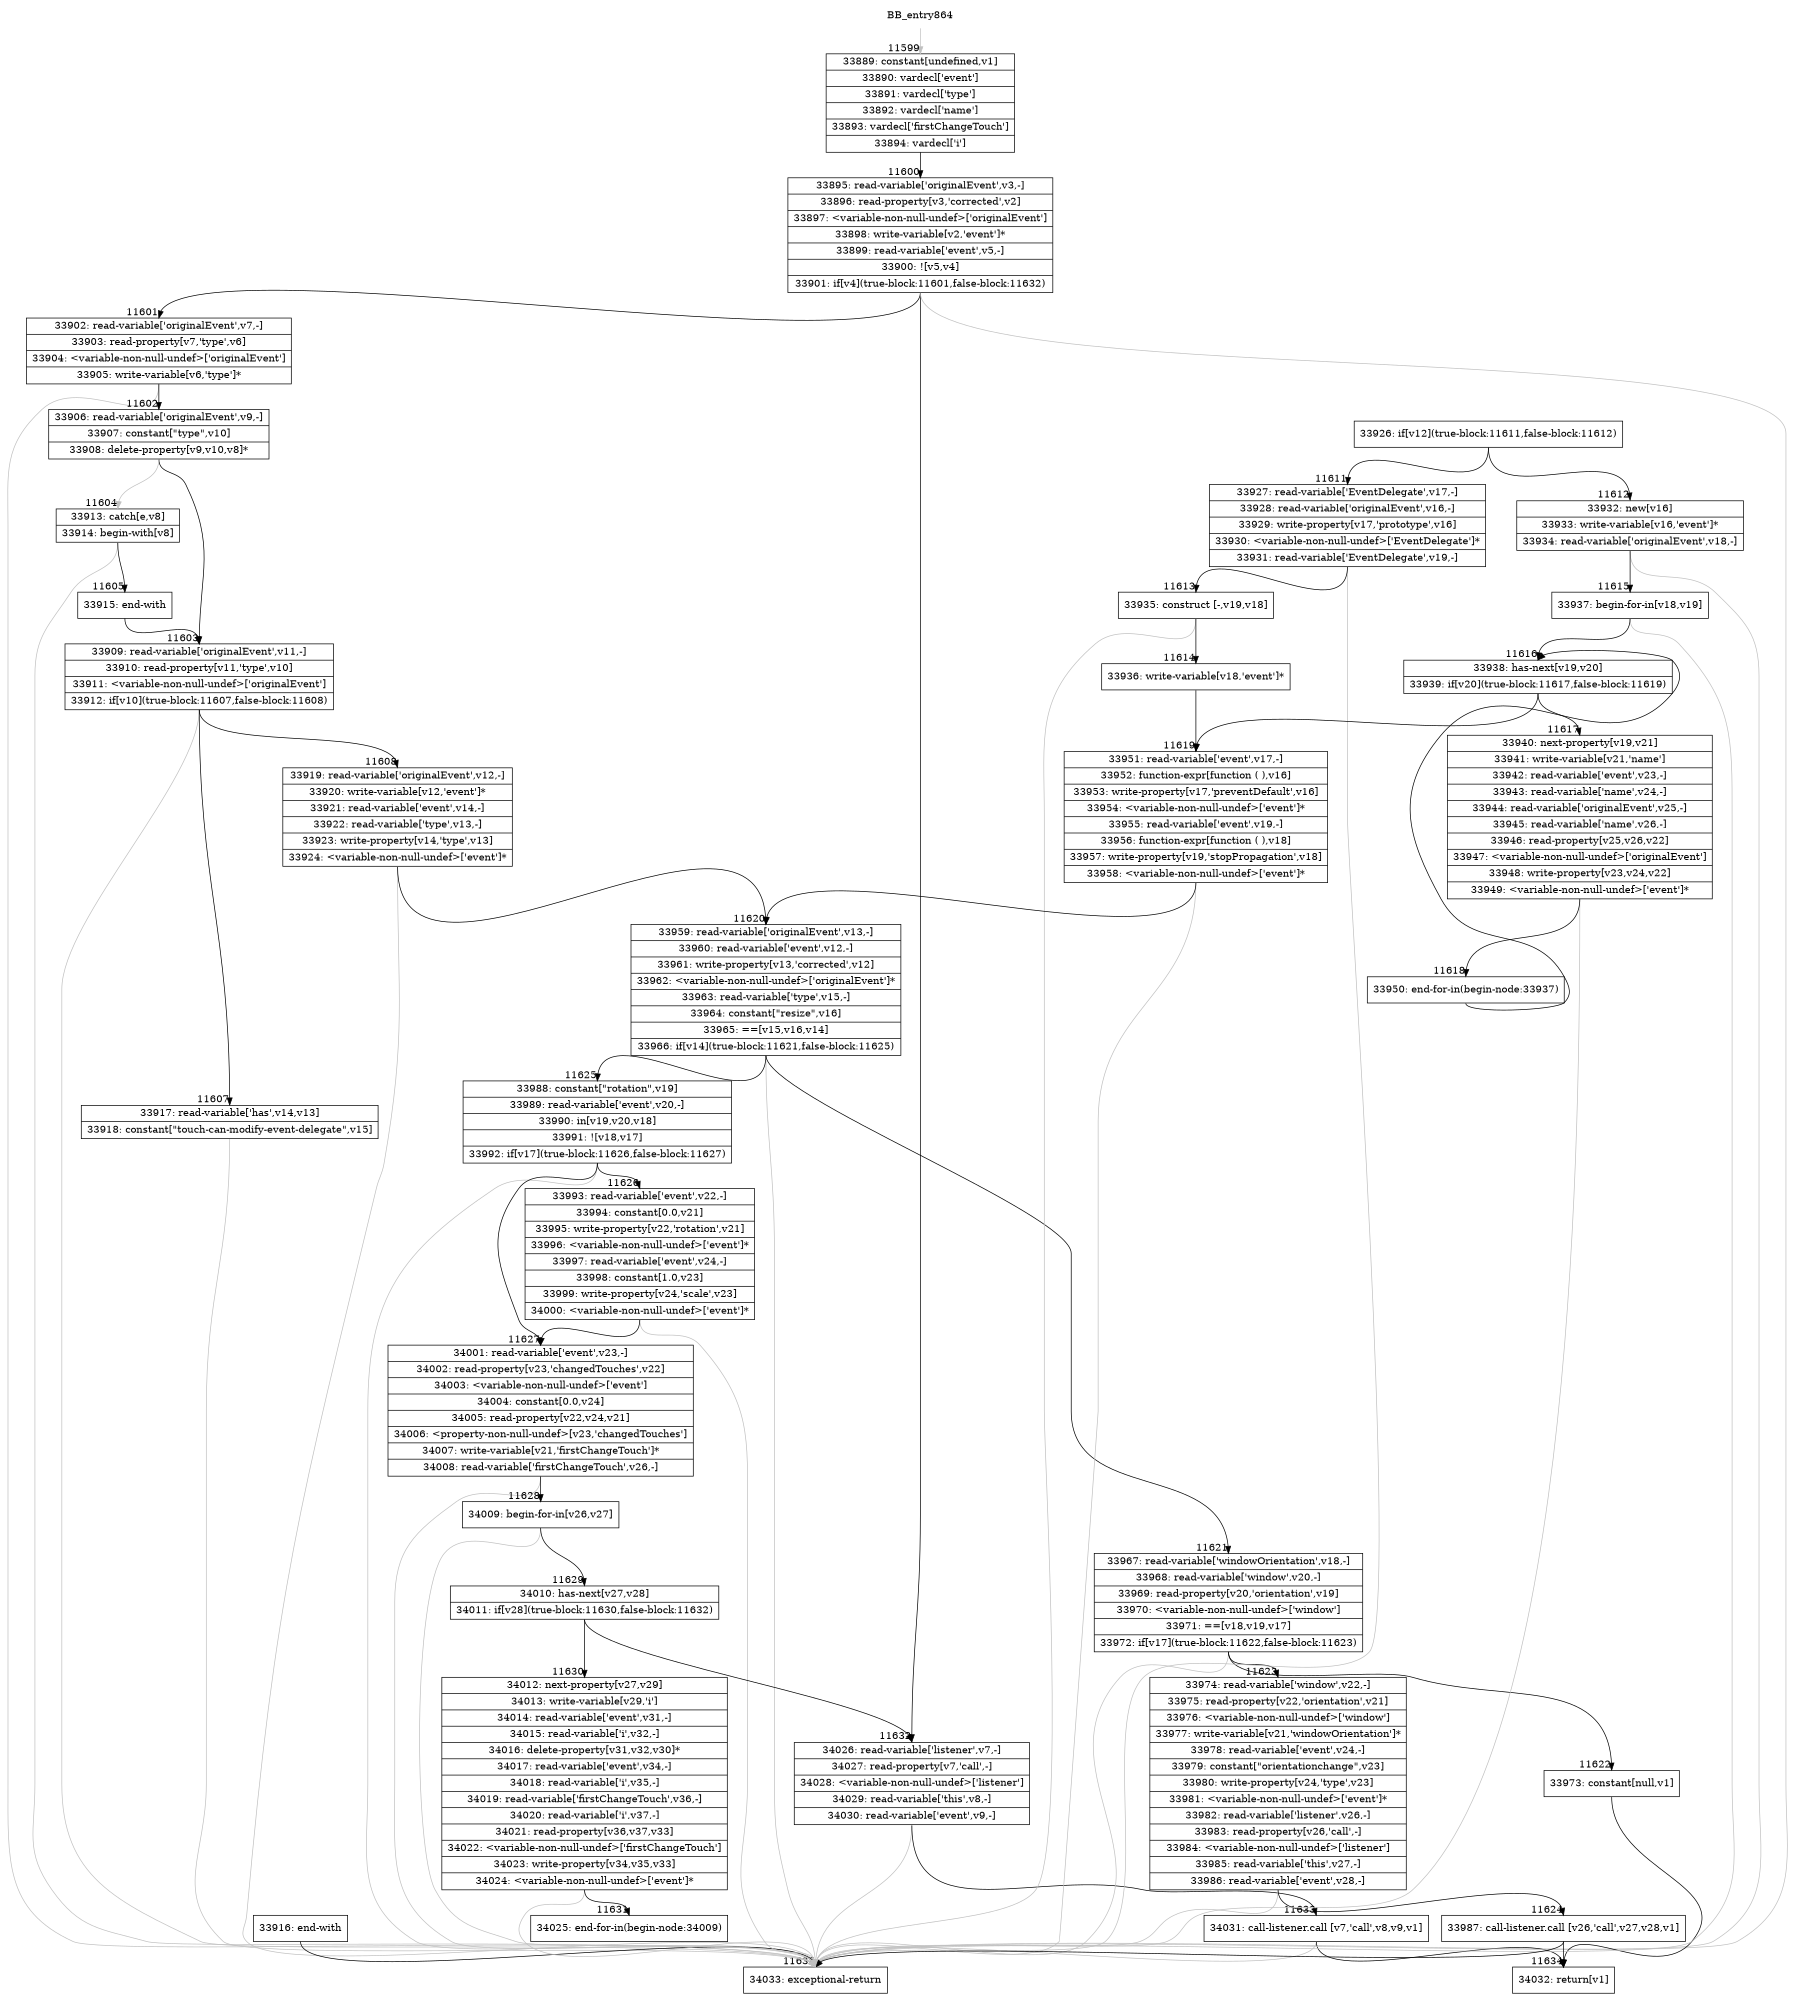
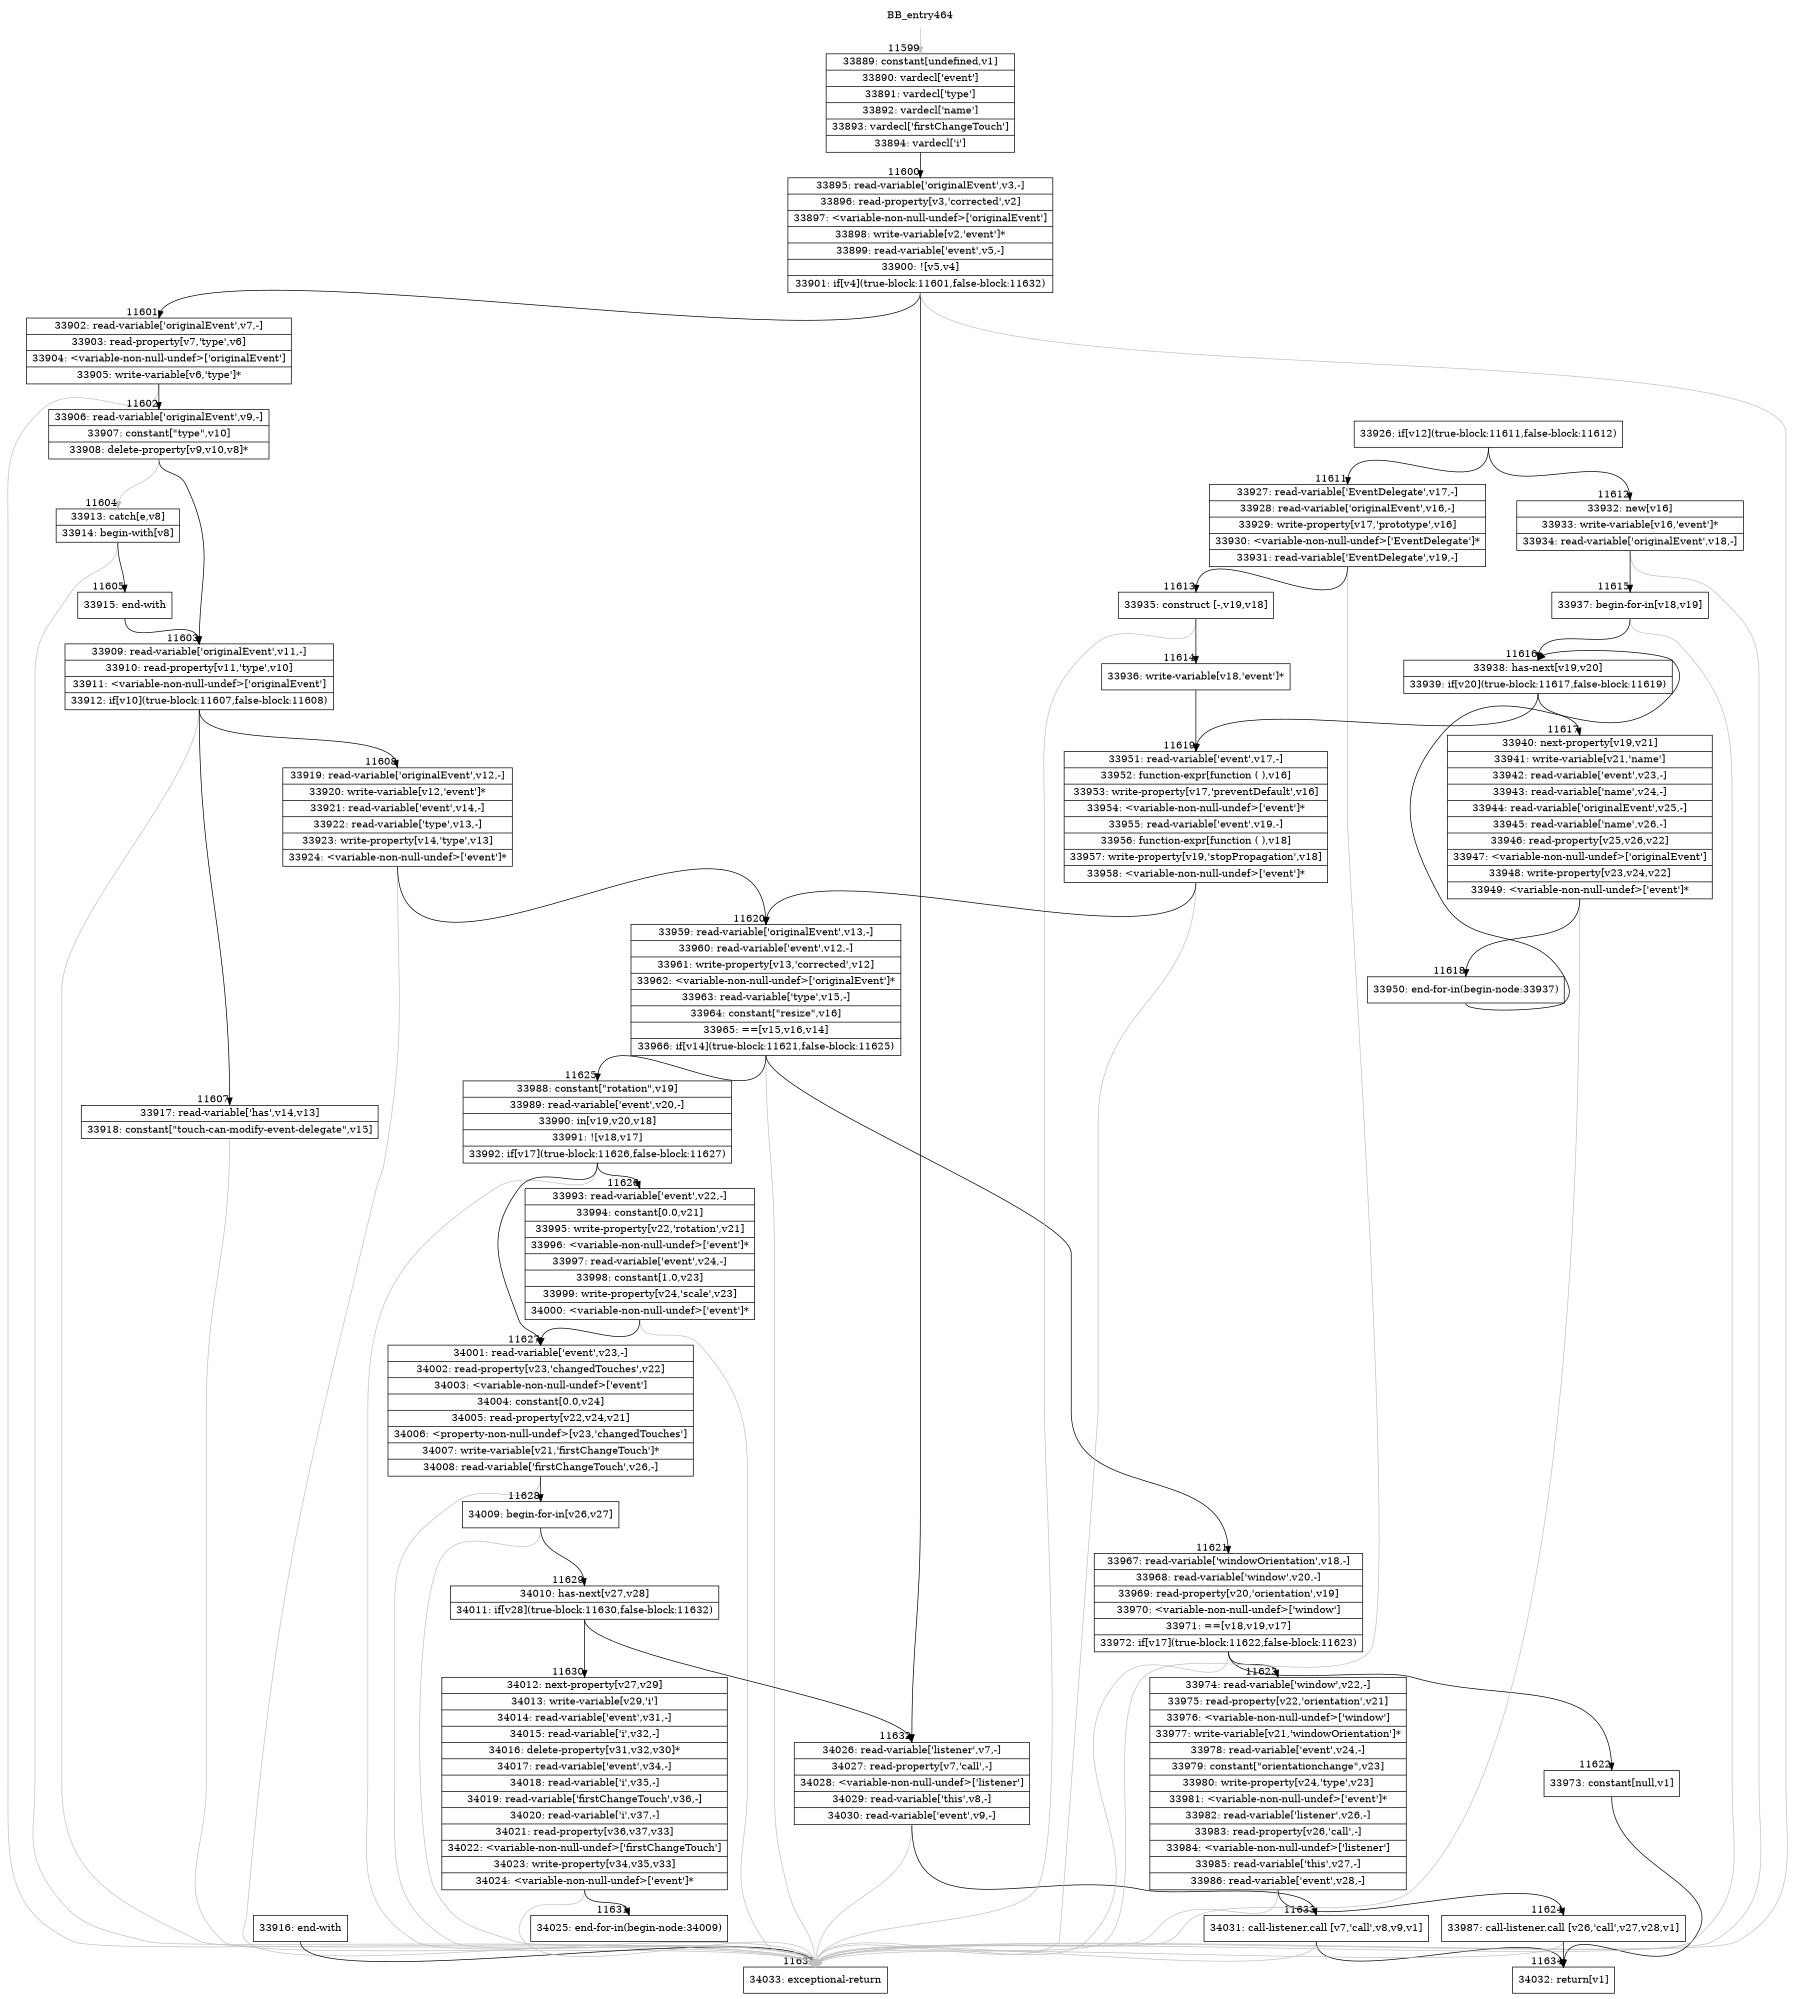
node "BB_entry864": label "BB_entry864" -> "BB_entry464"
edge "33987: call-listener.call [v26,'call',v27,v28,v1]" -> "34033: exceptional-return": color black -> gray
